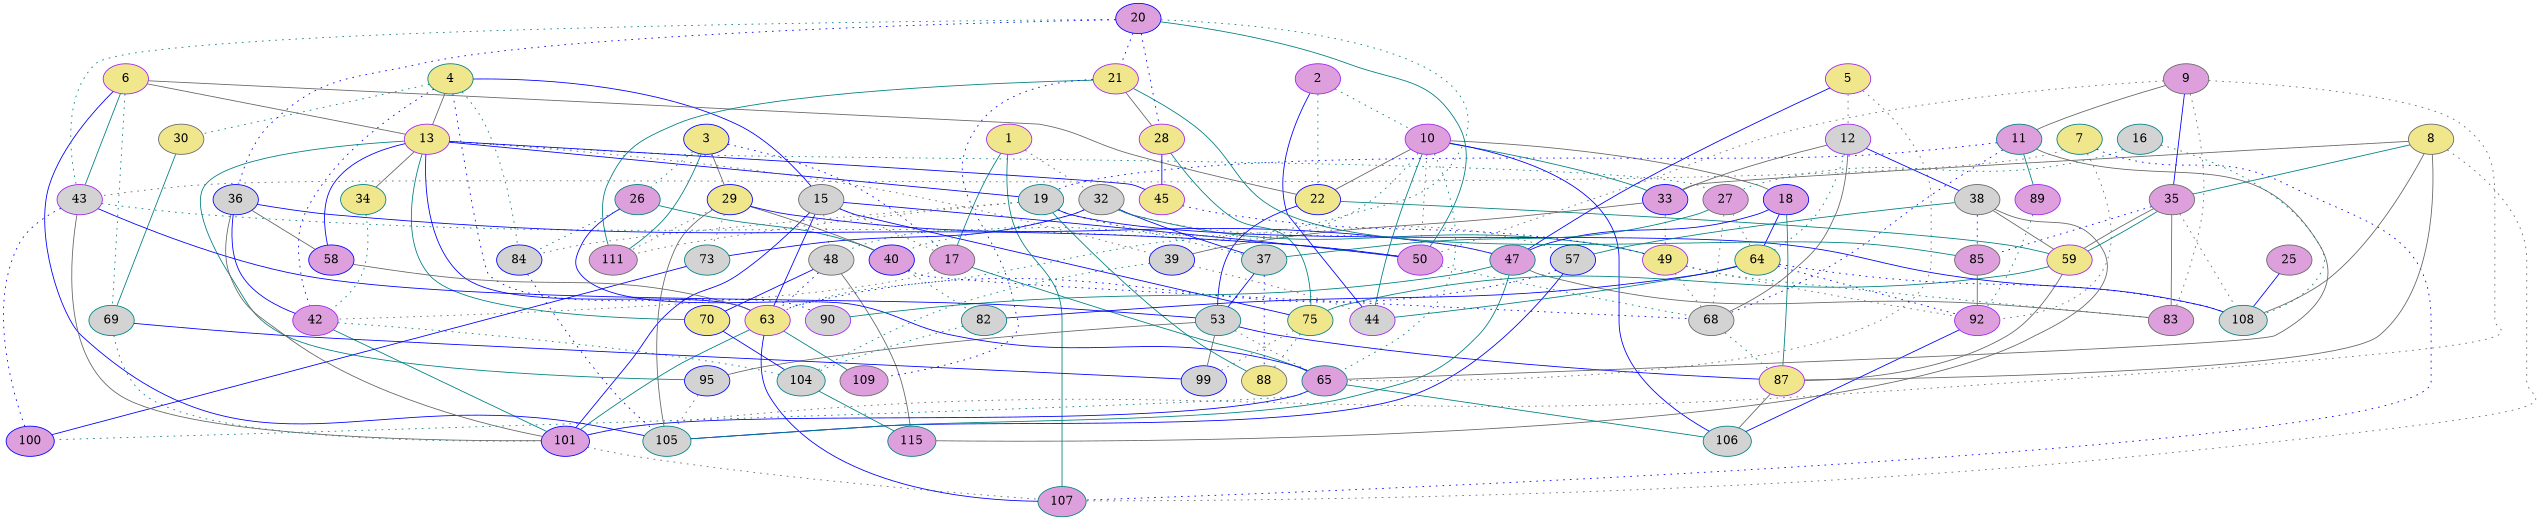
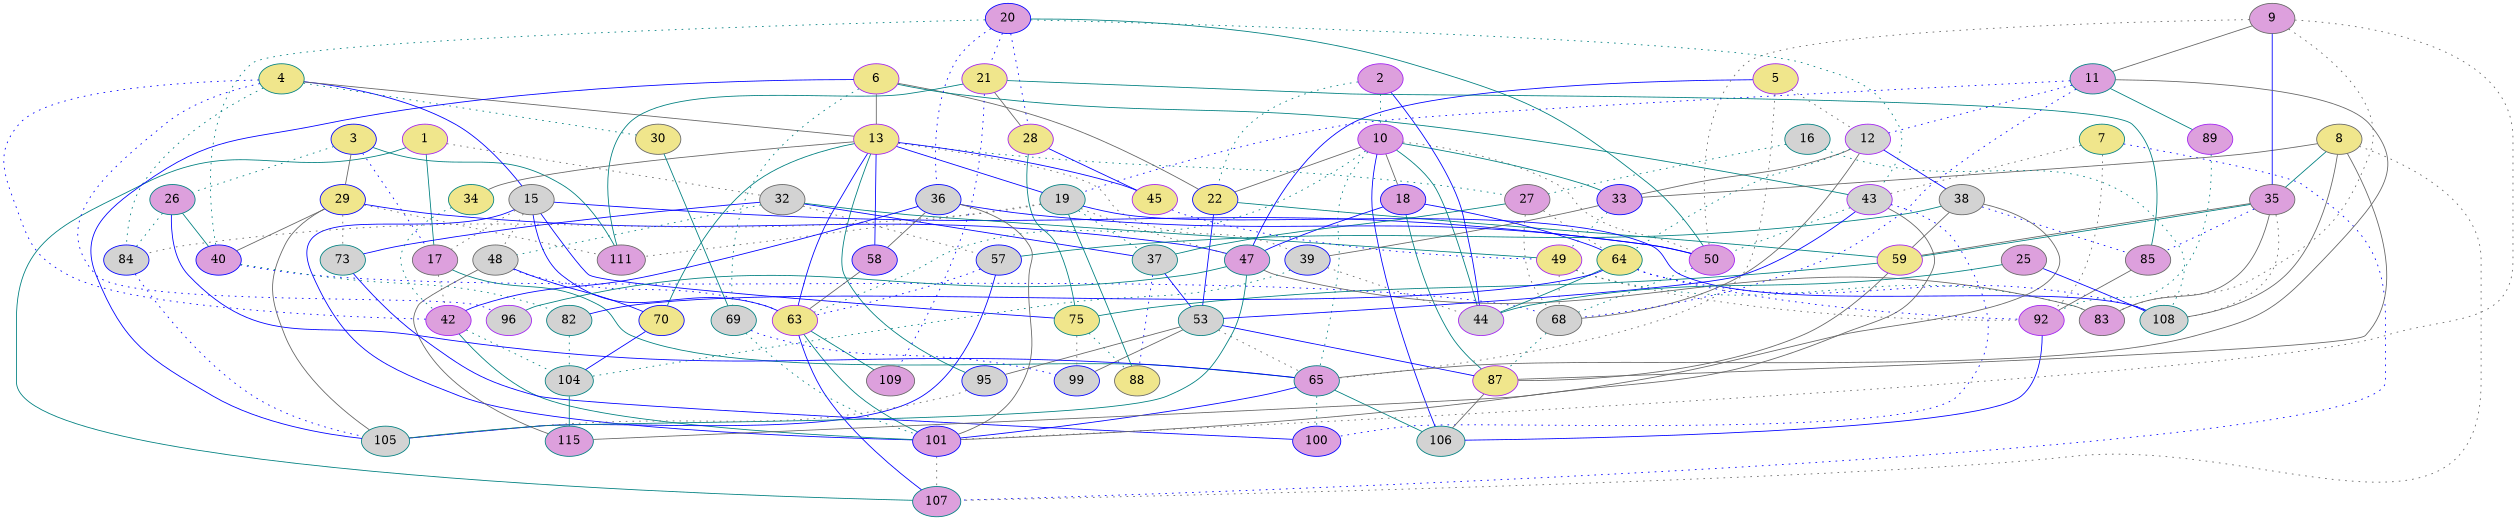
edge "11" -- "12": added
edge "25" -- "44": added
node "90": label "90" -> "96"
edge "69" -- "99": style solid -> dotted
